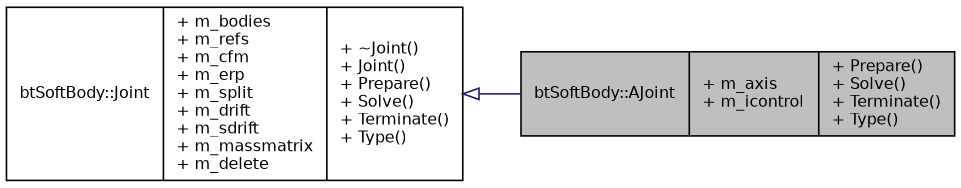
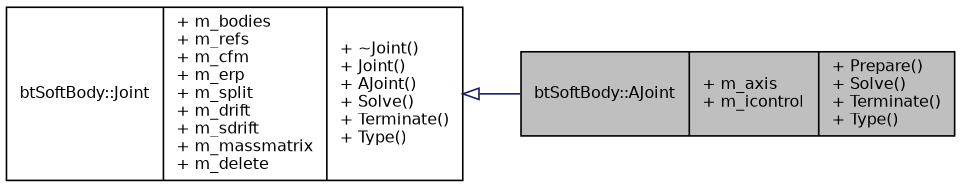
node "btSoftBody::Joint": text "+ Prepare()" -> "+ AJoint()"
